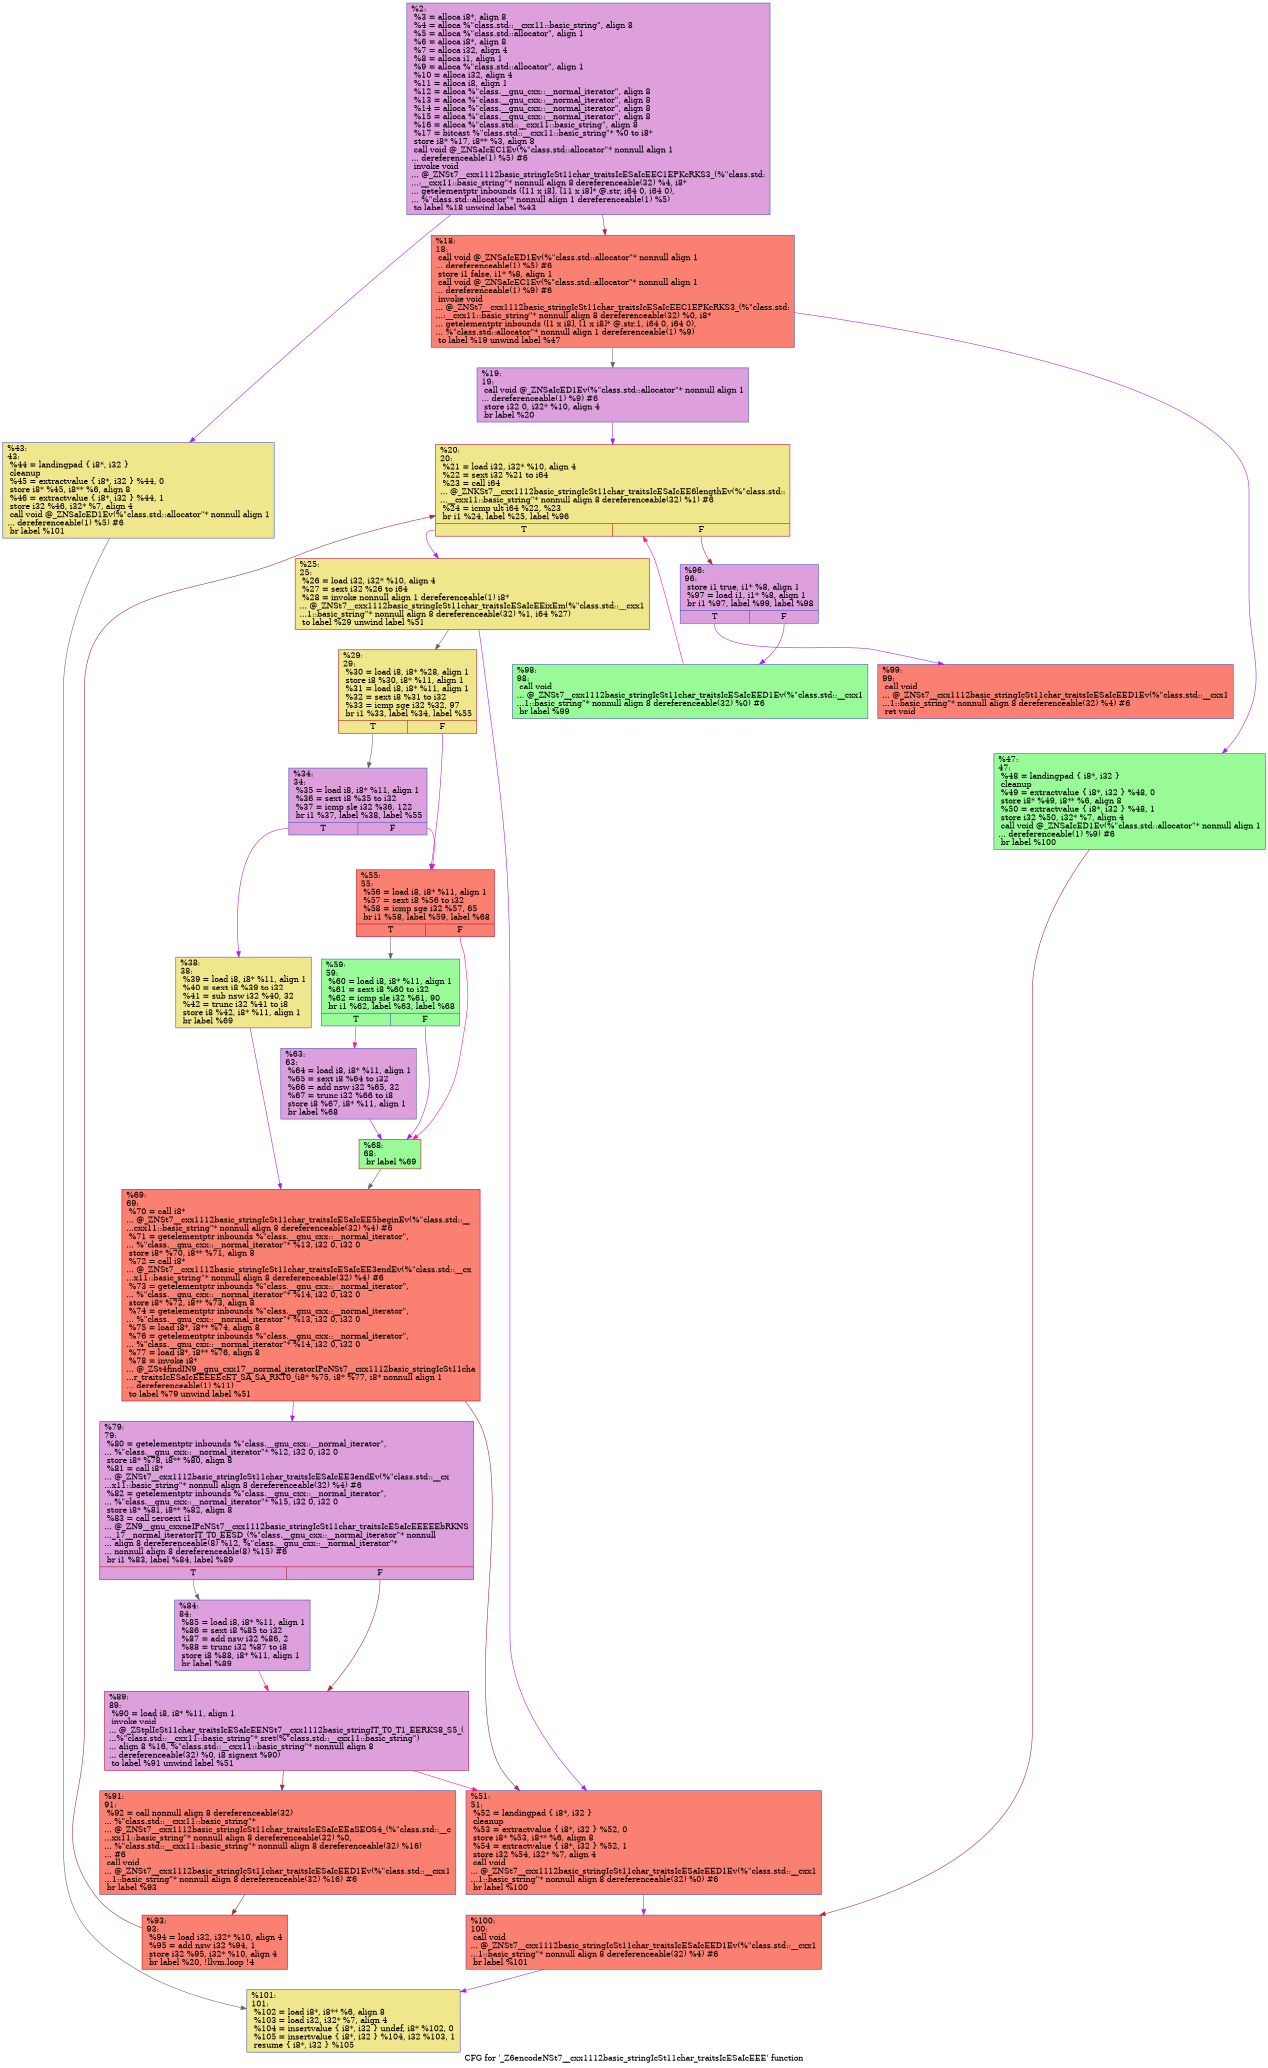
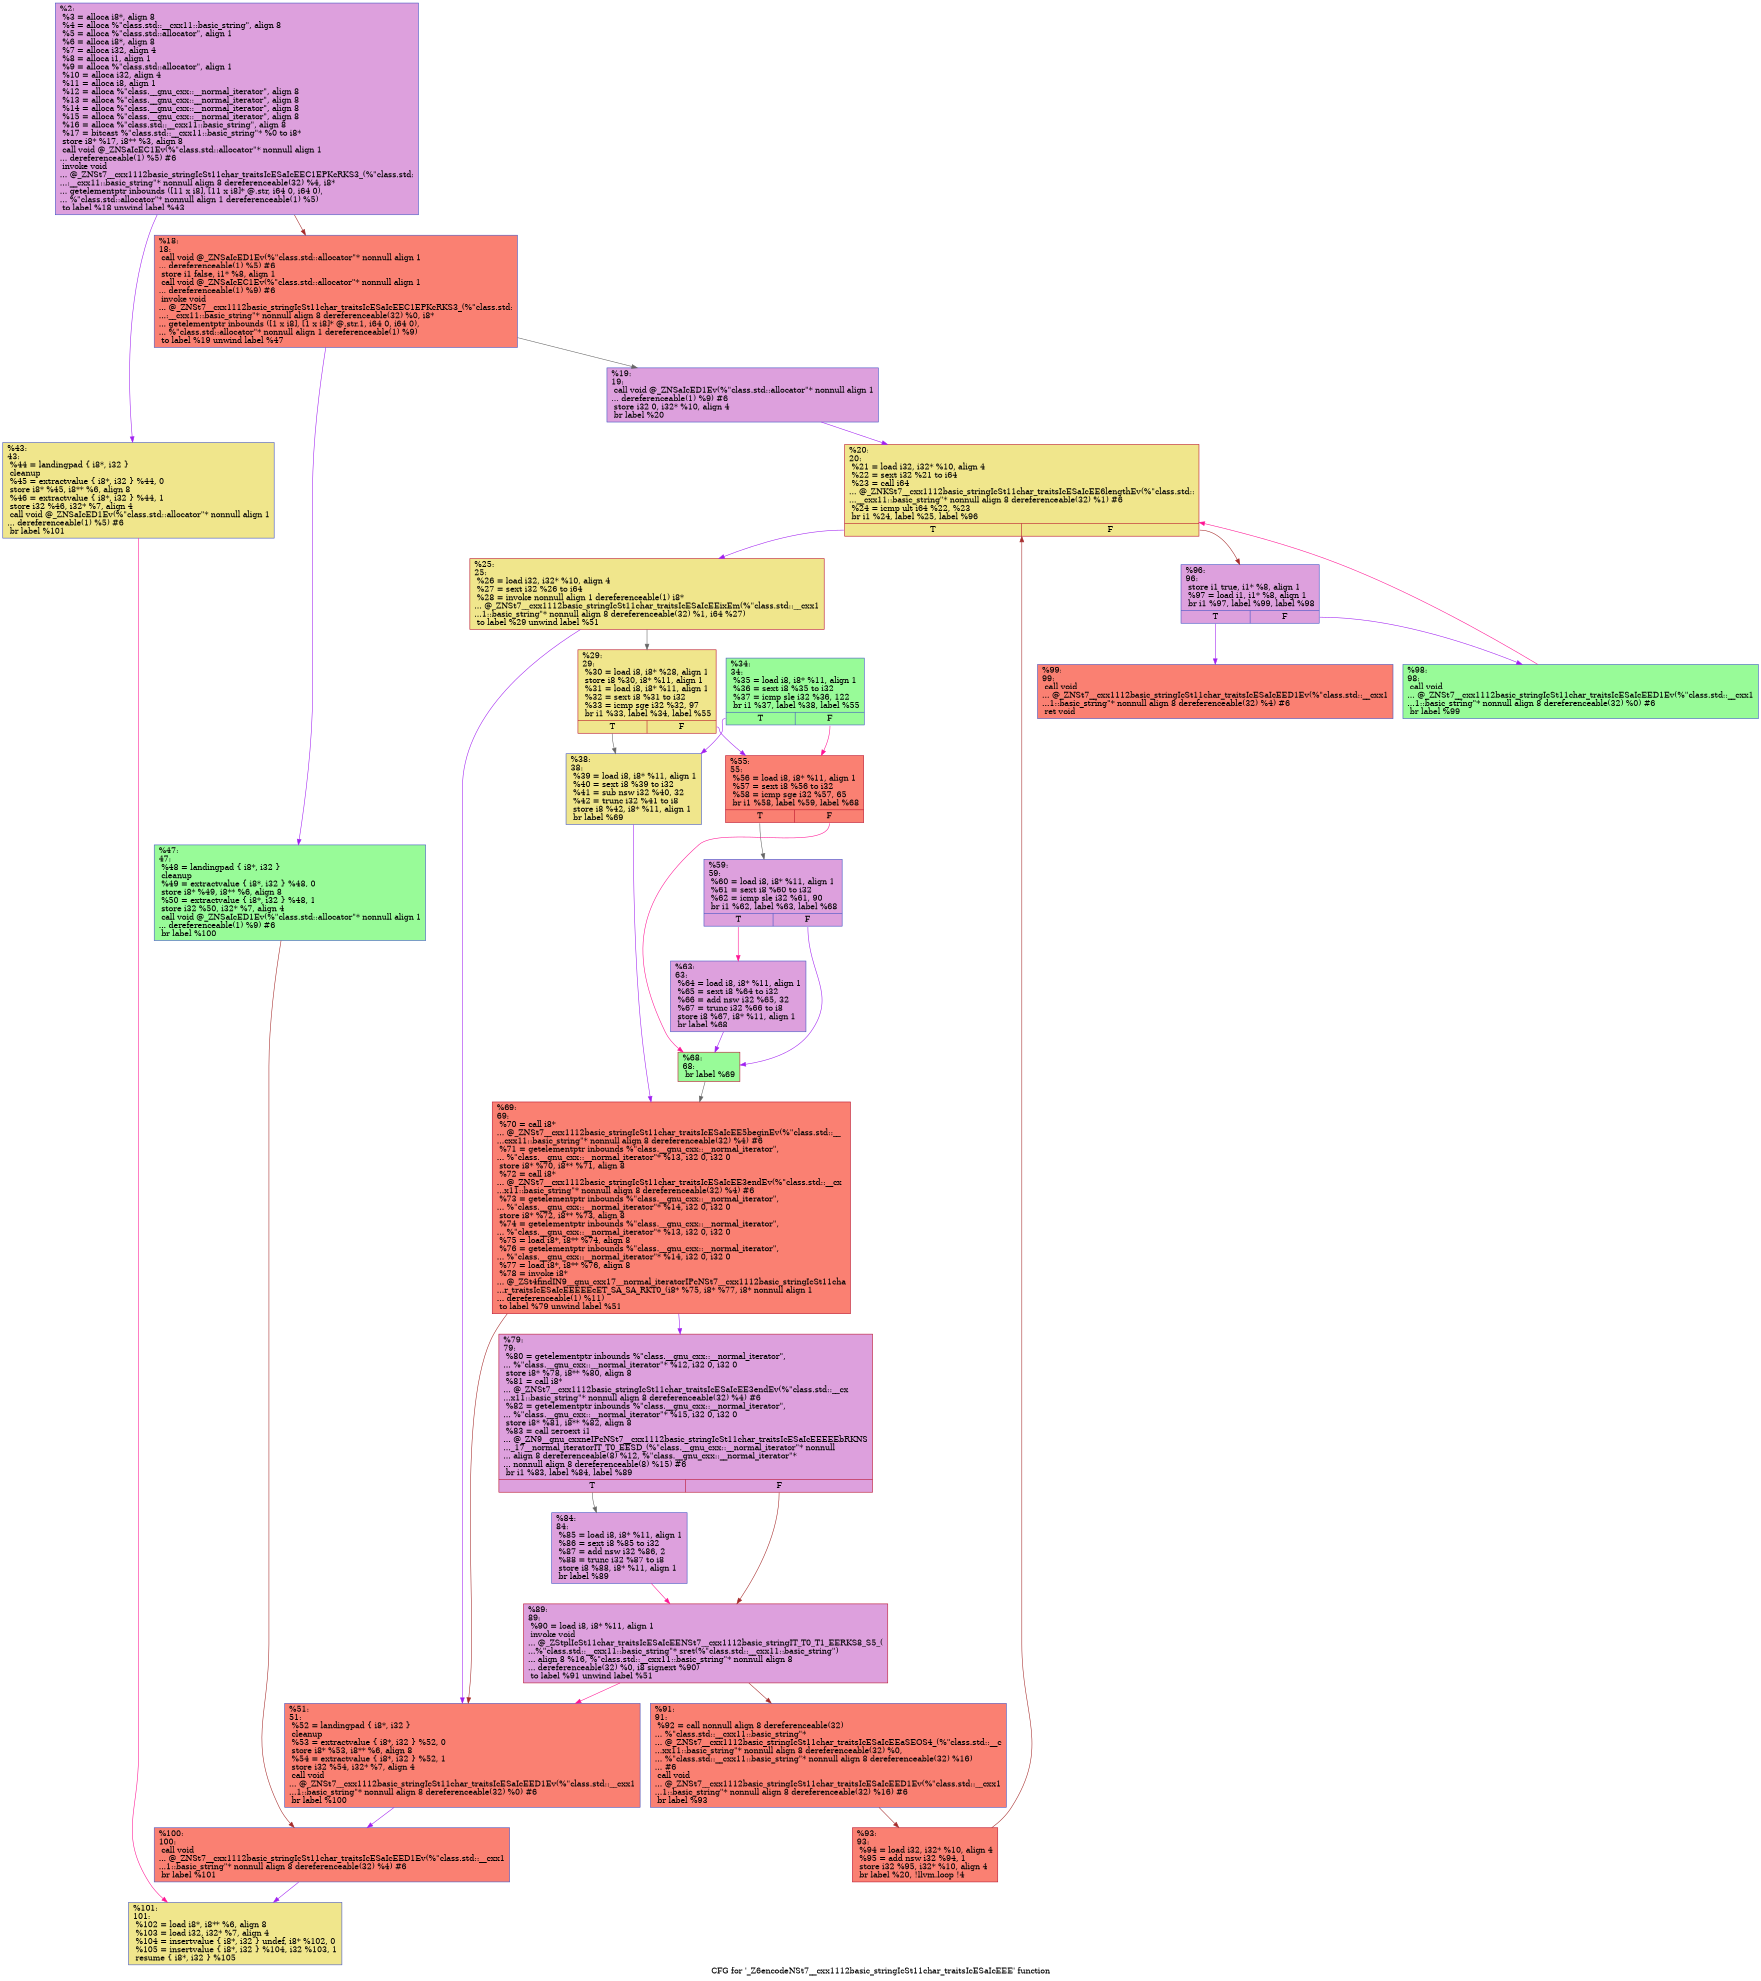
edge "%29:" -> "%34:": now "%29:" -> "%38:"
node "%34:": fillcolor plum -> palegreen
node "%59:": fillcolor palegreen -> plum
edge "%43:" -> "%101:": color gray40 -> deeppink
